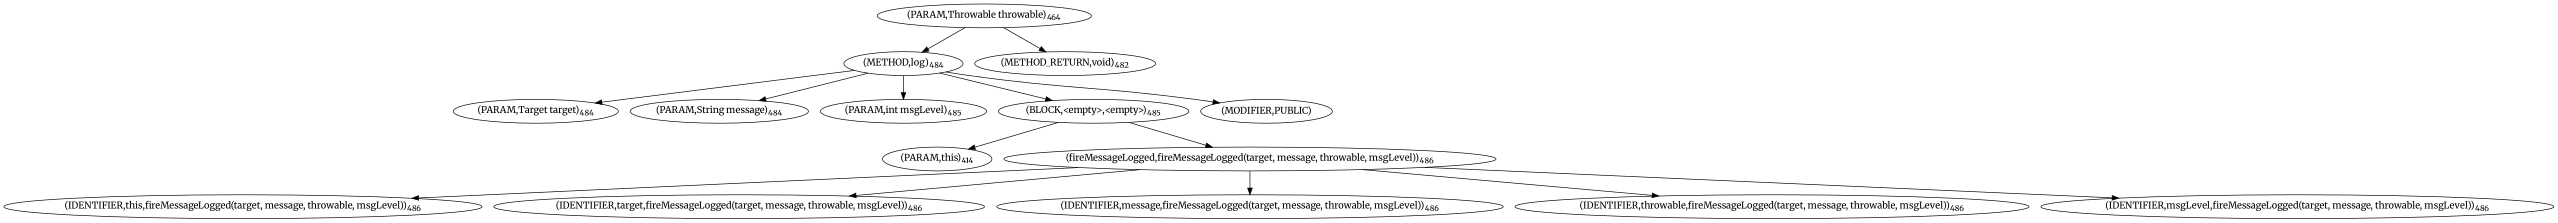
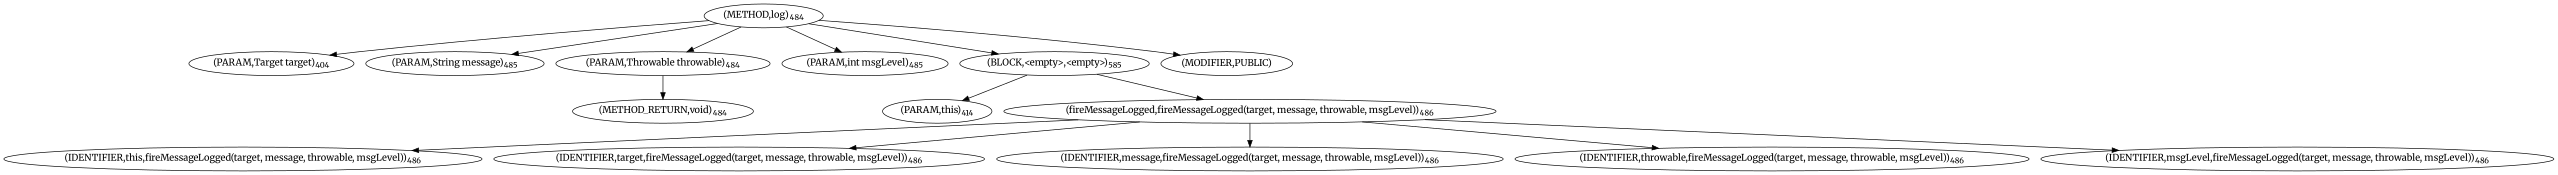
node "(PARAM,Throwable throwable)": text "464" -> "484"
edge "(PARAM,Throwable throwable)" -> "(METHOD,log)": reversed
node "(METHOD_RETURN,void)": text "482" -> "484"
node "(PARAM,Target target)": text "484" -> "404"
node "(PARAM,String message)": text "484" -> "485"
node "(BLOCK,<empty>,<empty>)": text "485" -> "585"
